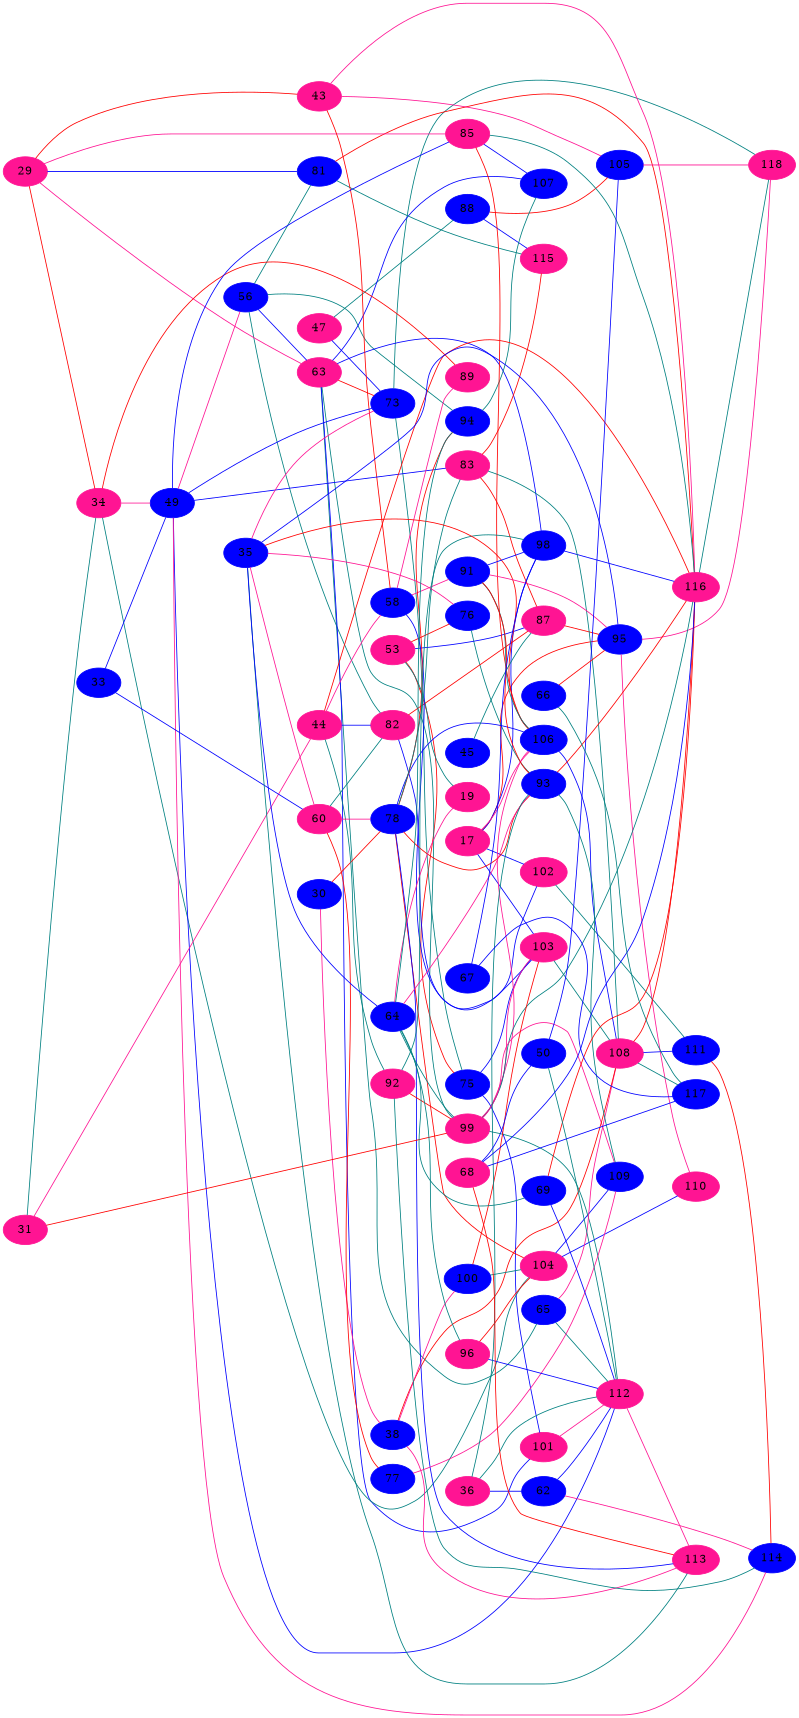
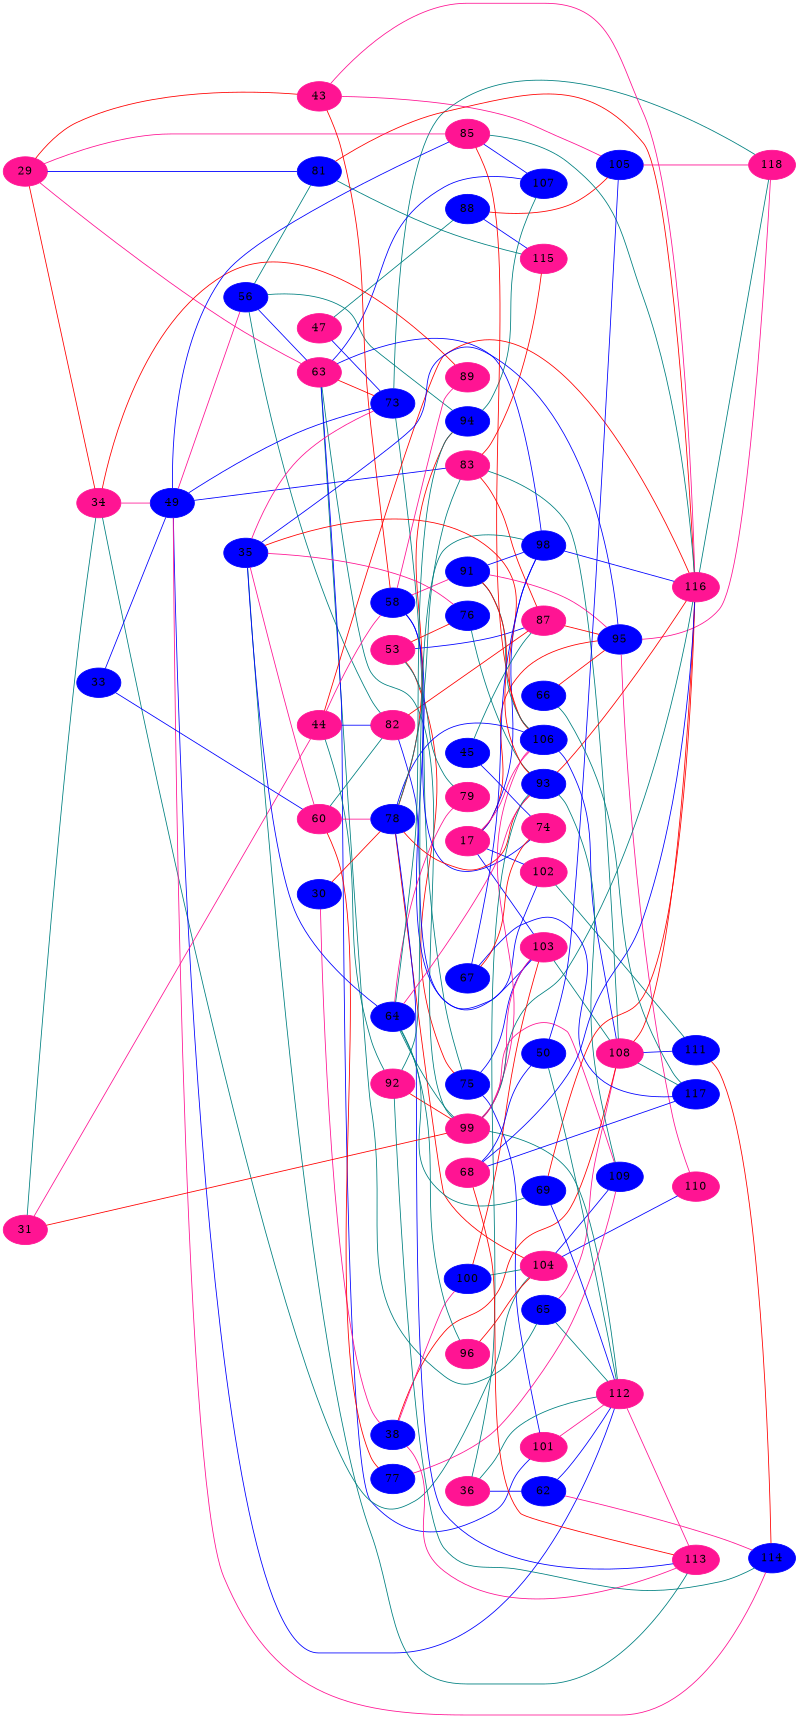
node "19": label "19" -> "79"
node "74": added
edge "96" -- "112": removed
